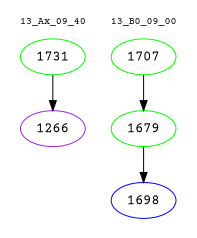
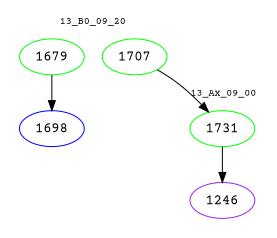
cluster "13_Ax_09_40": label "13_Ax_09_40" -> "13_Ax_09_00"
cluster "13_B0_09_00": label "13_B0_09_00" -> "13_B0_09_20"
edge "1707" -> "1679": now "1707" -> "1731"
node "1266": label "1266" -> "1246"
